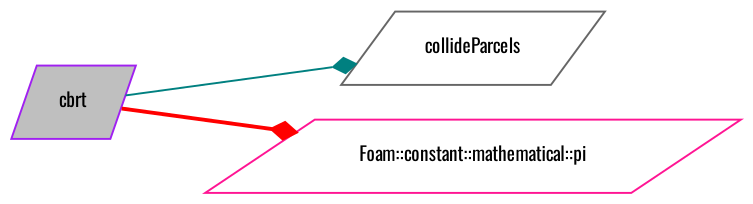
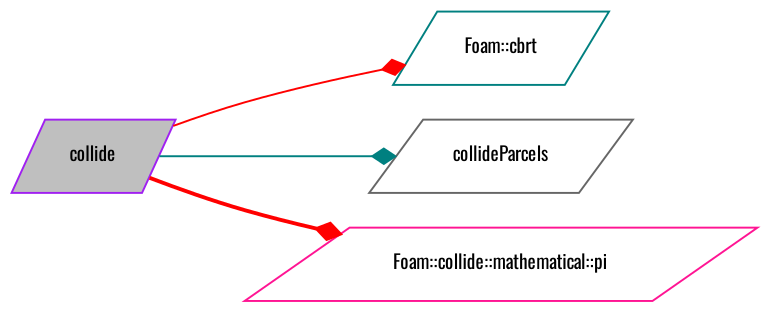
node "Foam::cbrt": added
node "cbrt": label "cbrt" -> "collide"
node "Foam::constant::mathematical::pi": label "Foam::constant::mathematical::pi" -> "Foam::collide::mathematical::pi"
